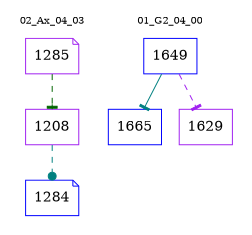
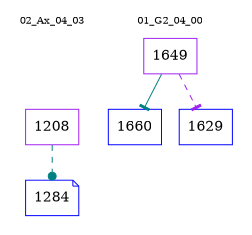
node "1285": removed
node "1649": color blue -> purple
node "1665": label "1665" -> "1660"
node "1629": color purple -> blue
